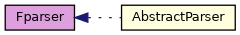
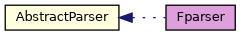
edge "AbstractParser" -> "Fparser": reversed
